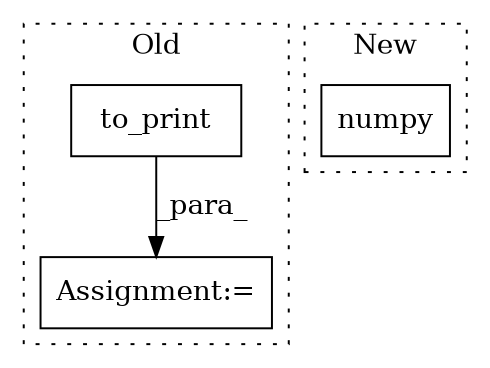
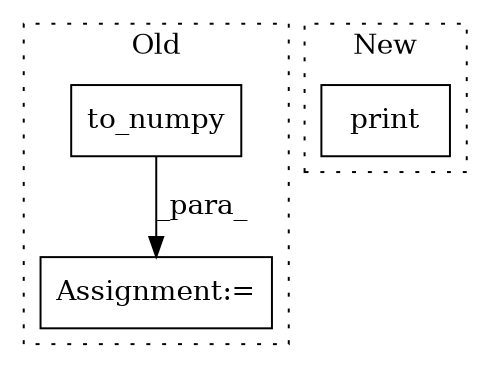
node "to_print": label "to_print" -> "to_numpy"
node "numpy": label "numpy" -> "print"
